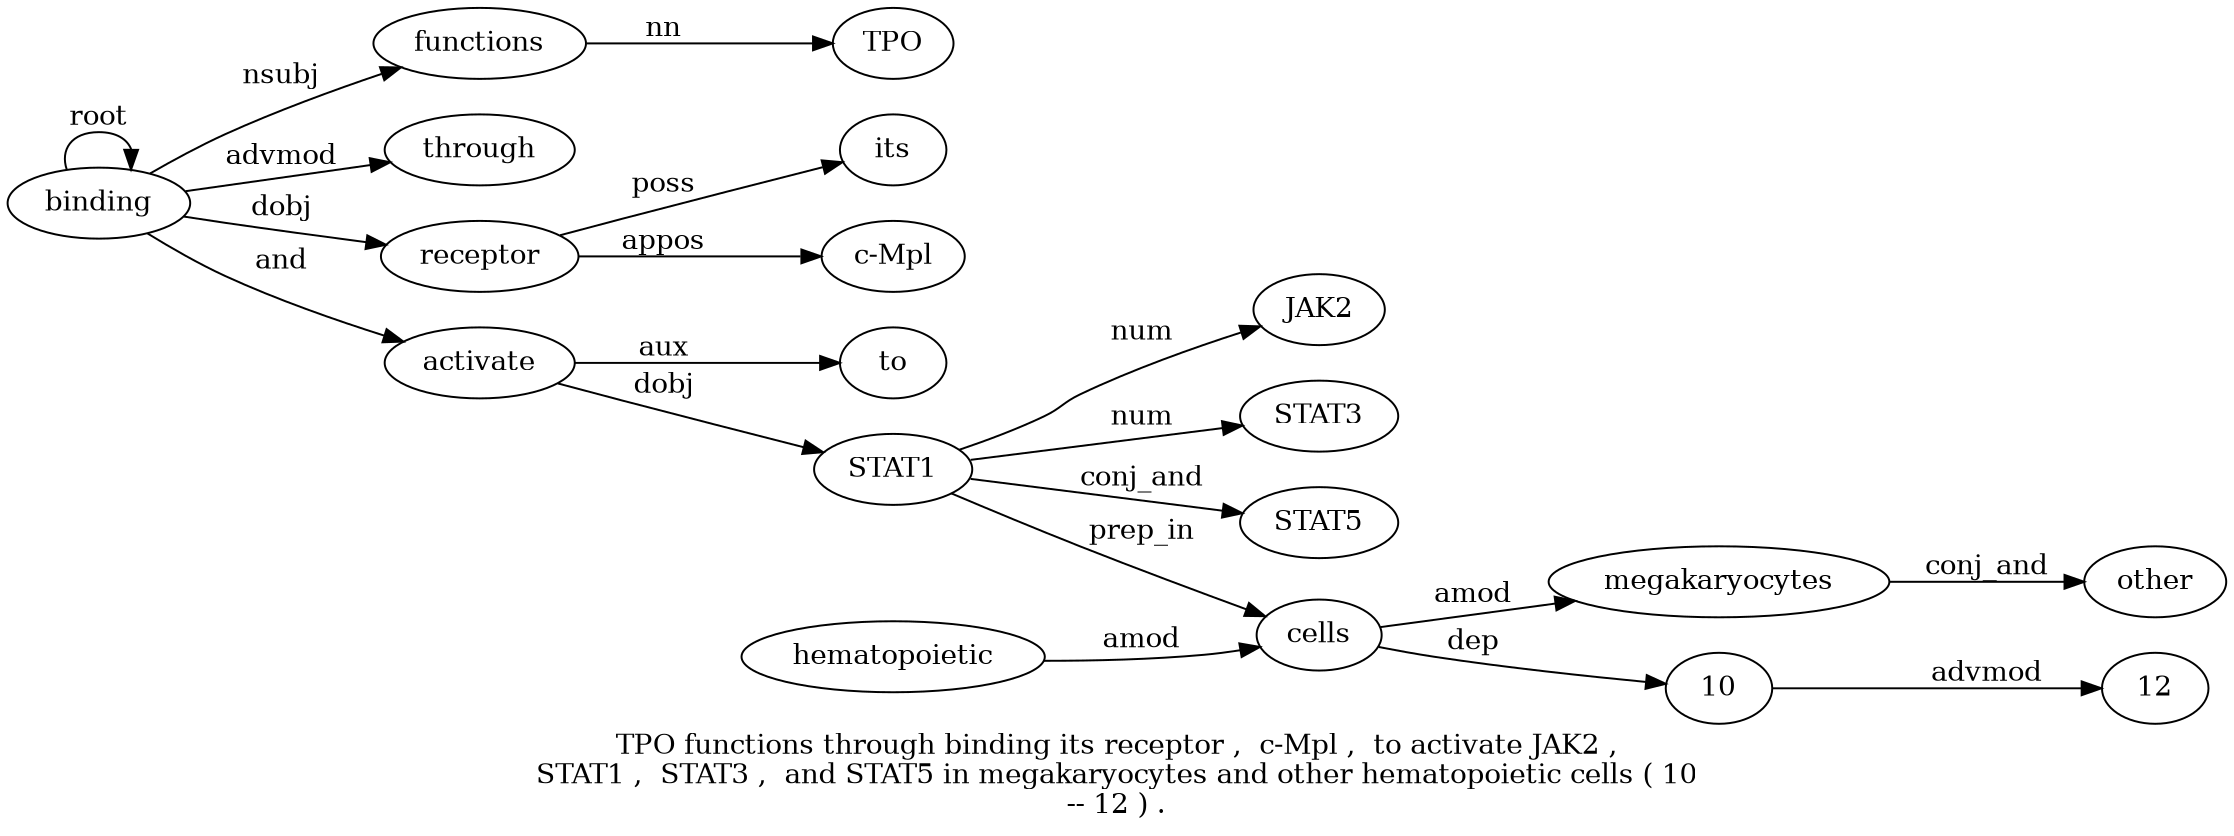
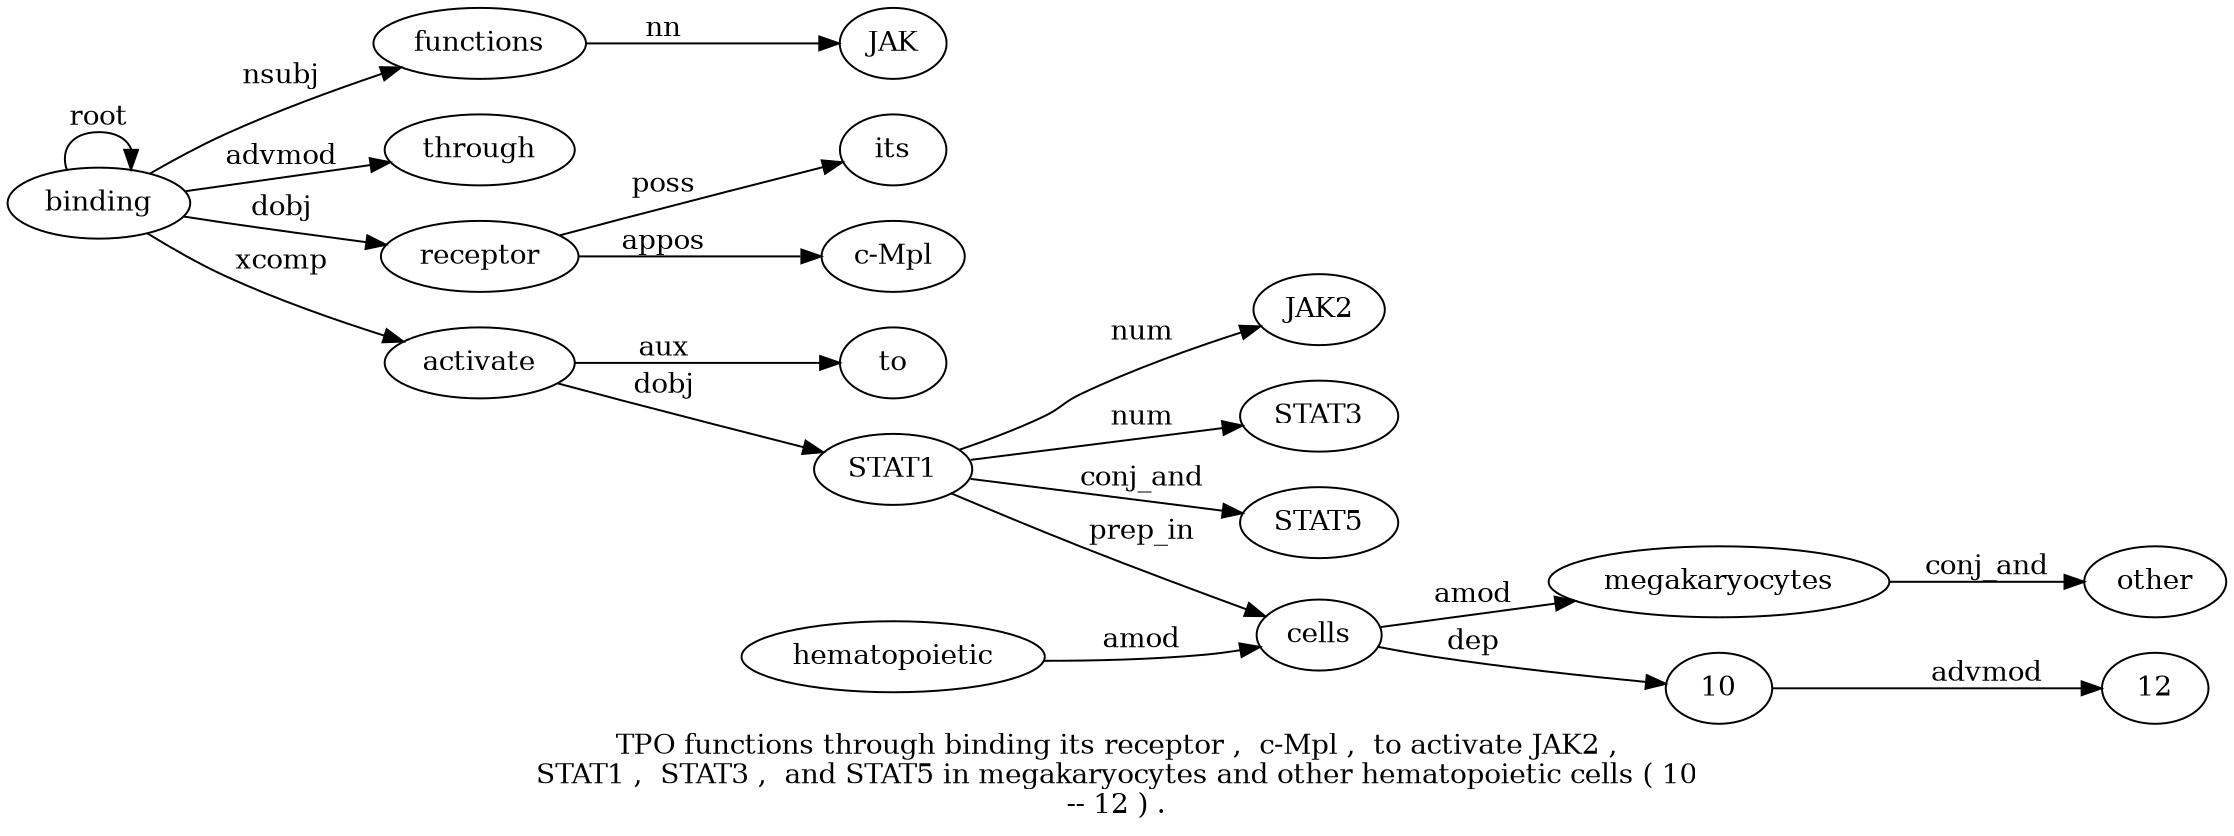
node "TPO": label "TPO" -> "JAK"
edge "binding" -> "activate": label "and" -> "xcomp"
